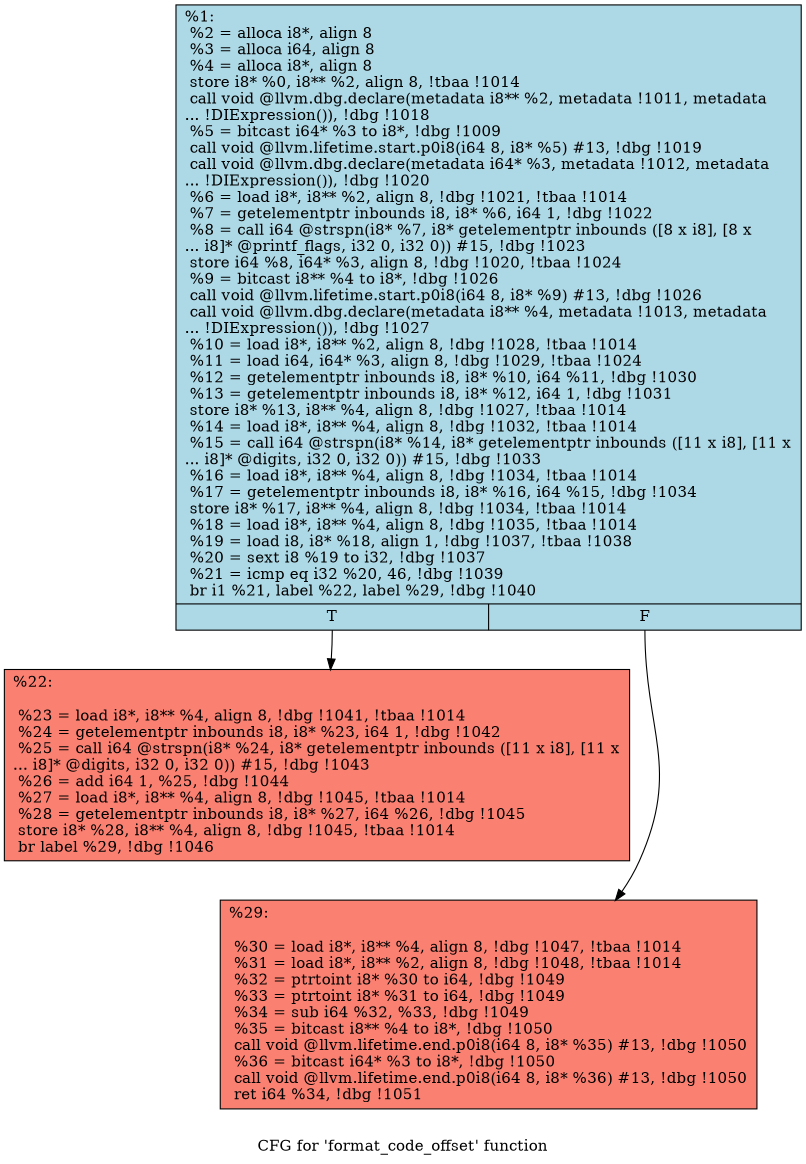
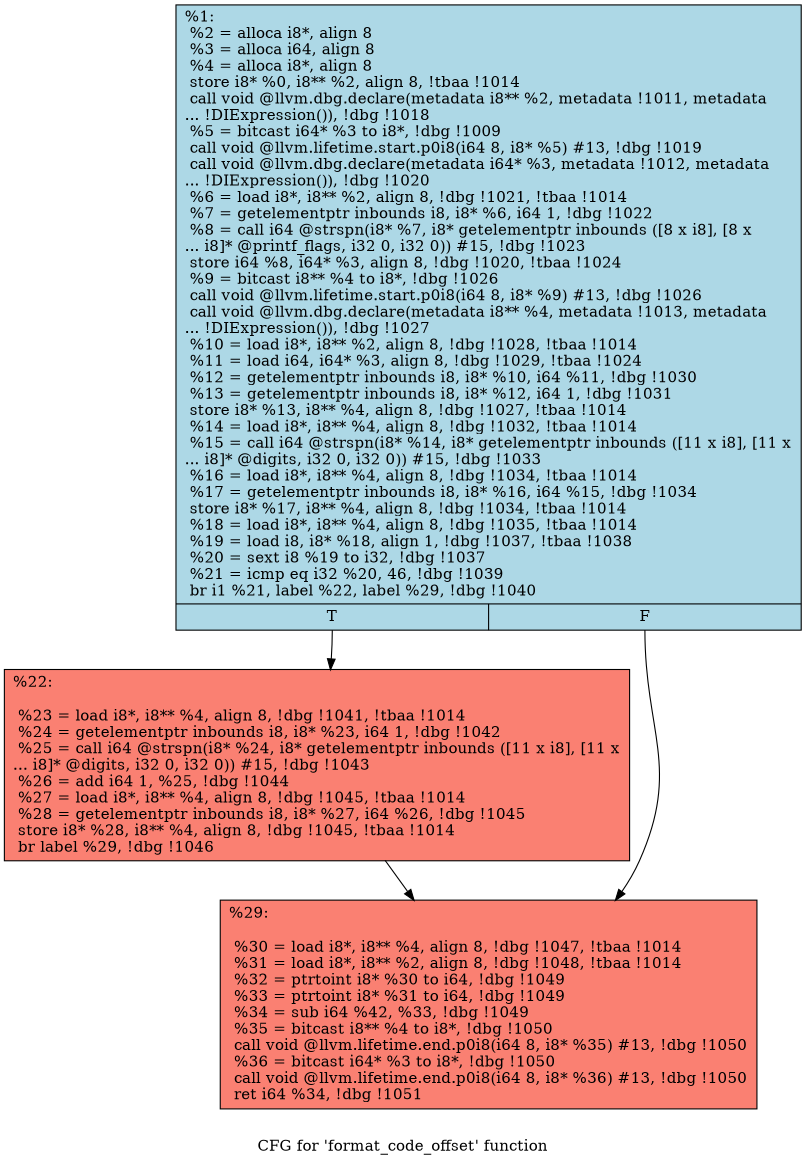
edge "%22:" -> "%29:": added
node "%29:": text "%34 = sub i64 %32, %33, !dbg !1049" -> "%34 = sub i64 %42, %33, !dbg !1049"
